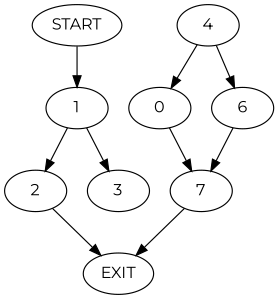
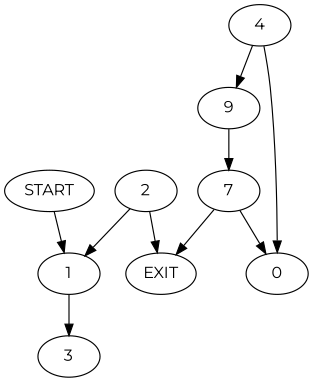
node "6": label "6" -> "9"
edge "1" -> "2": reversed
edge "0" -> "7": reversed
